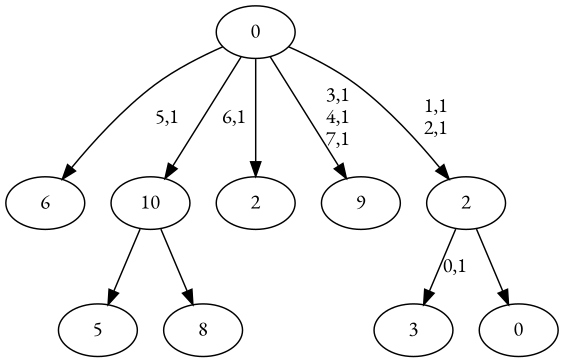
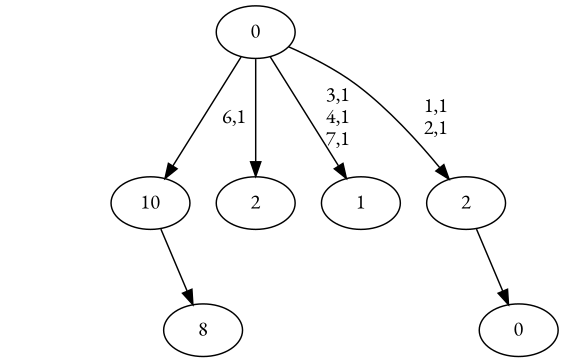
node "6": removed
node "9": label "9" -> "1"
node "5": removed
node "3": removed
